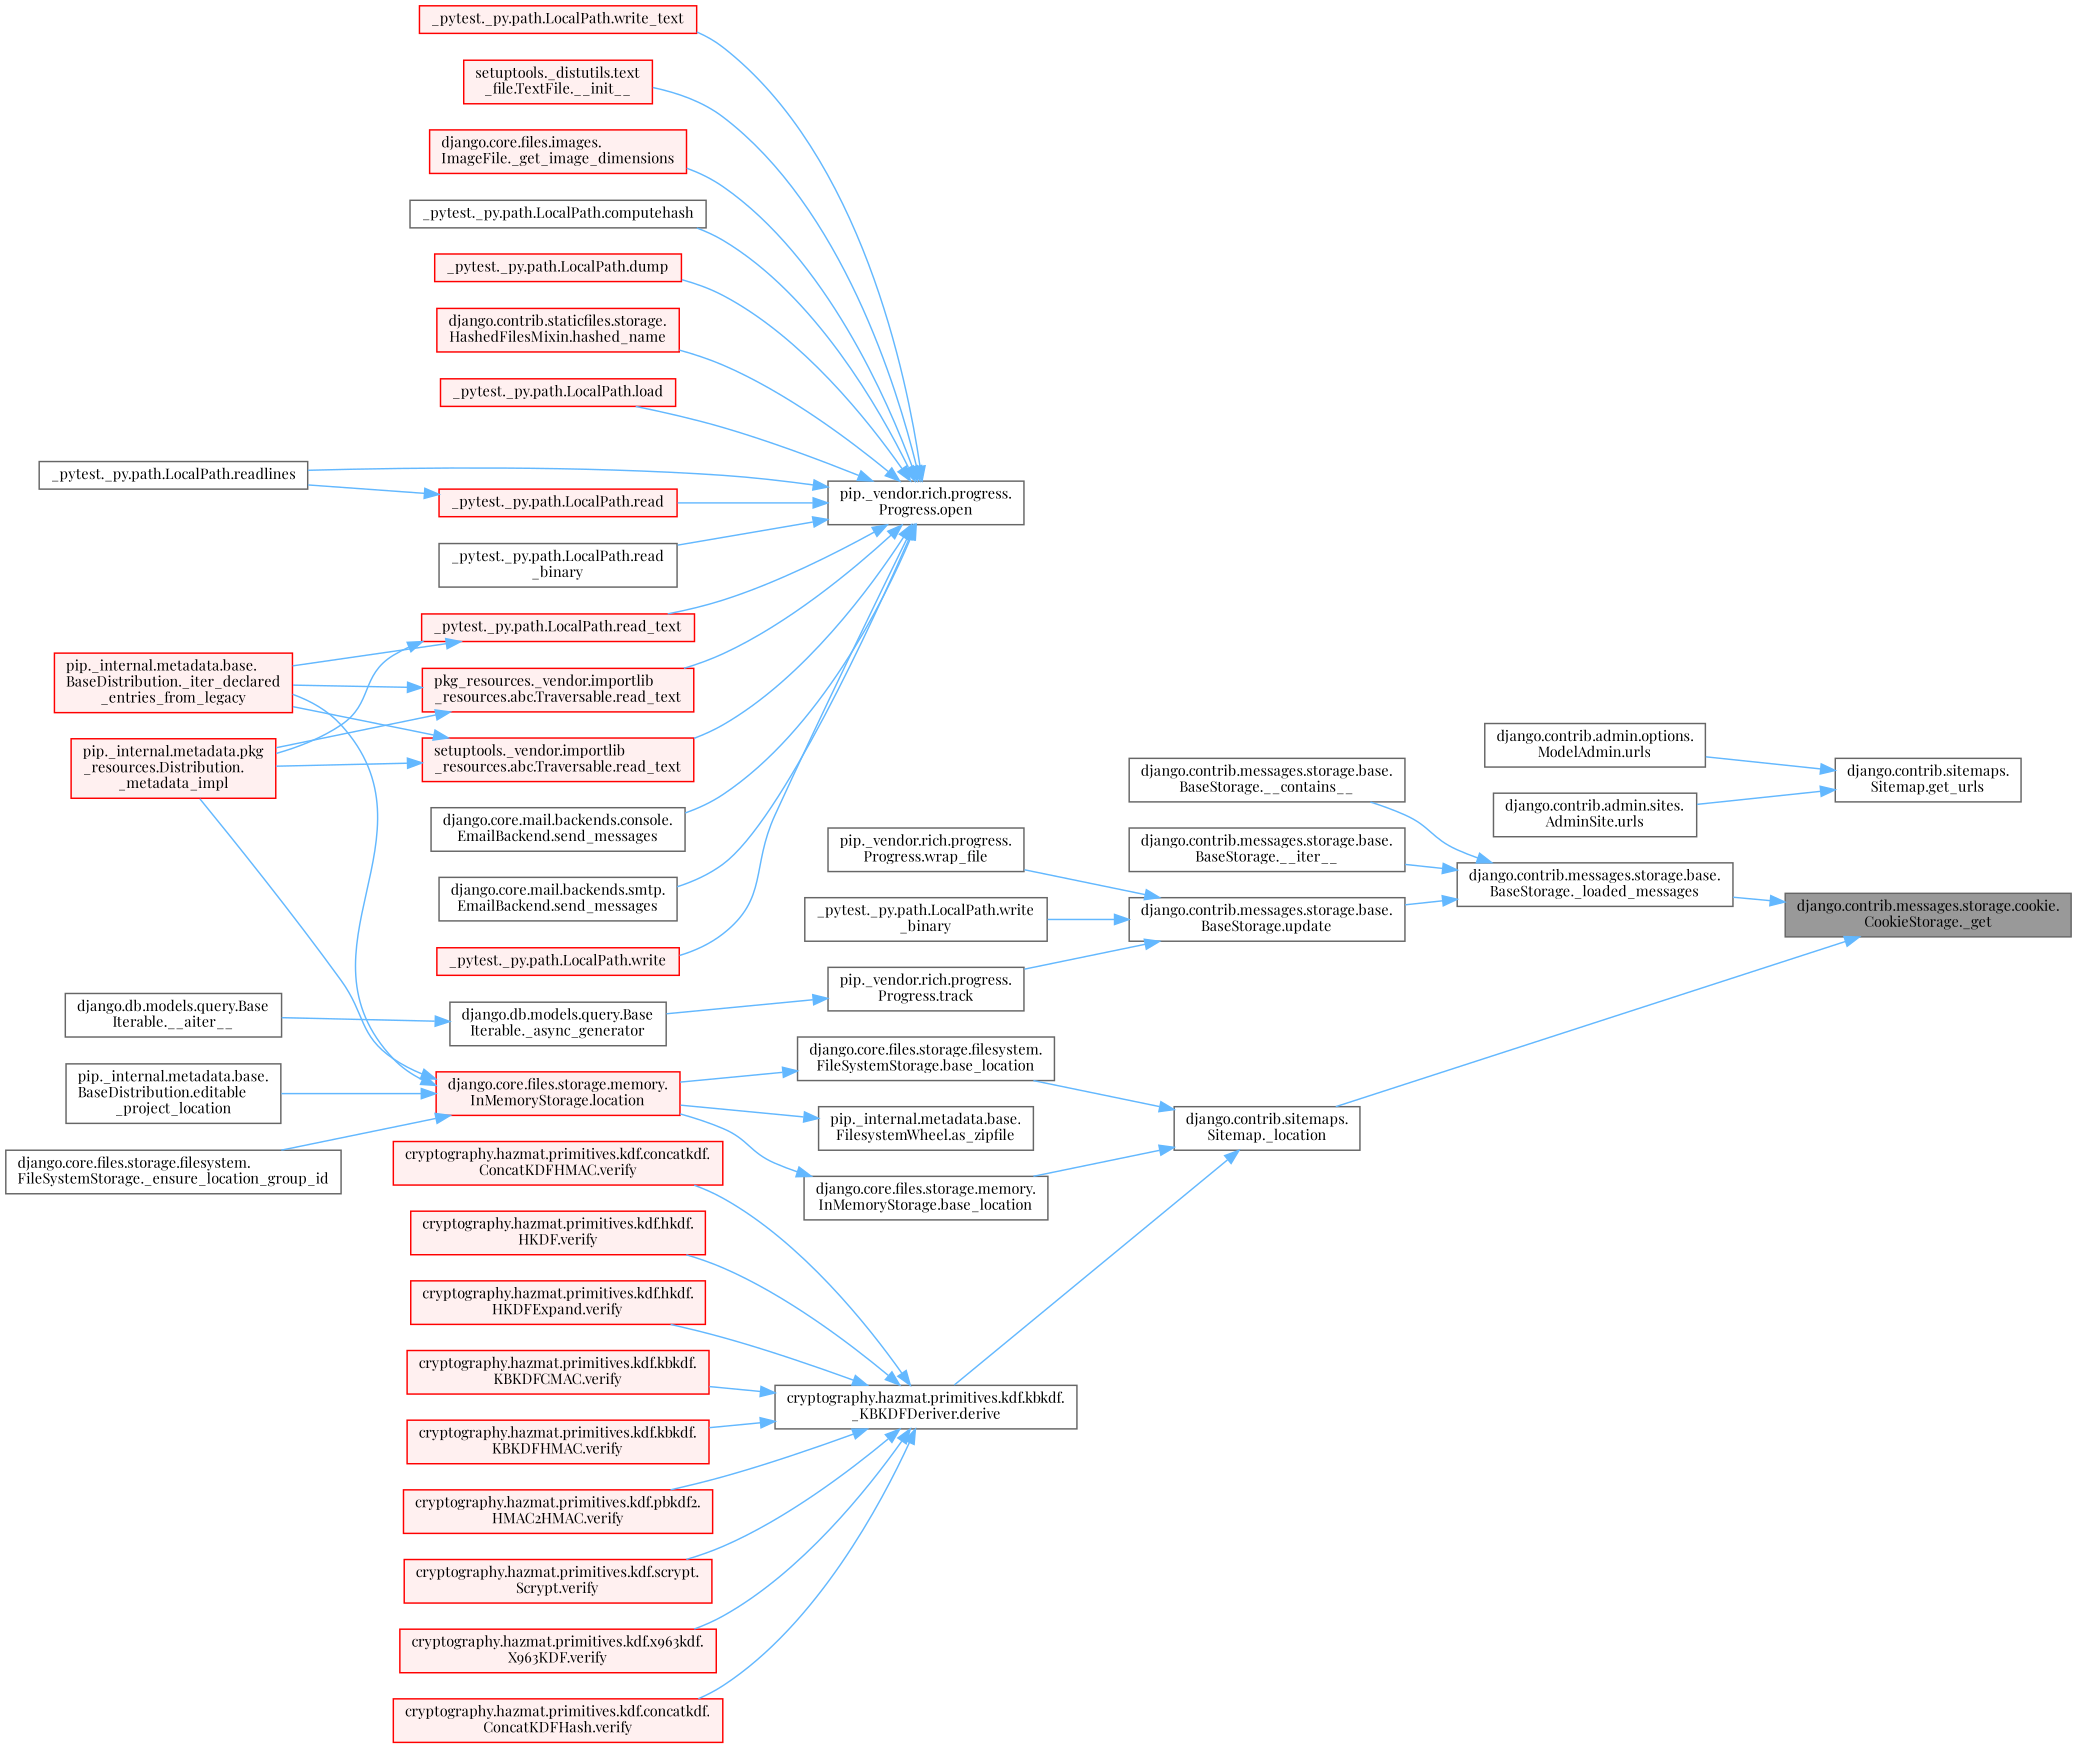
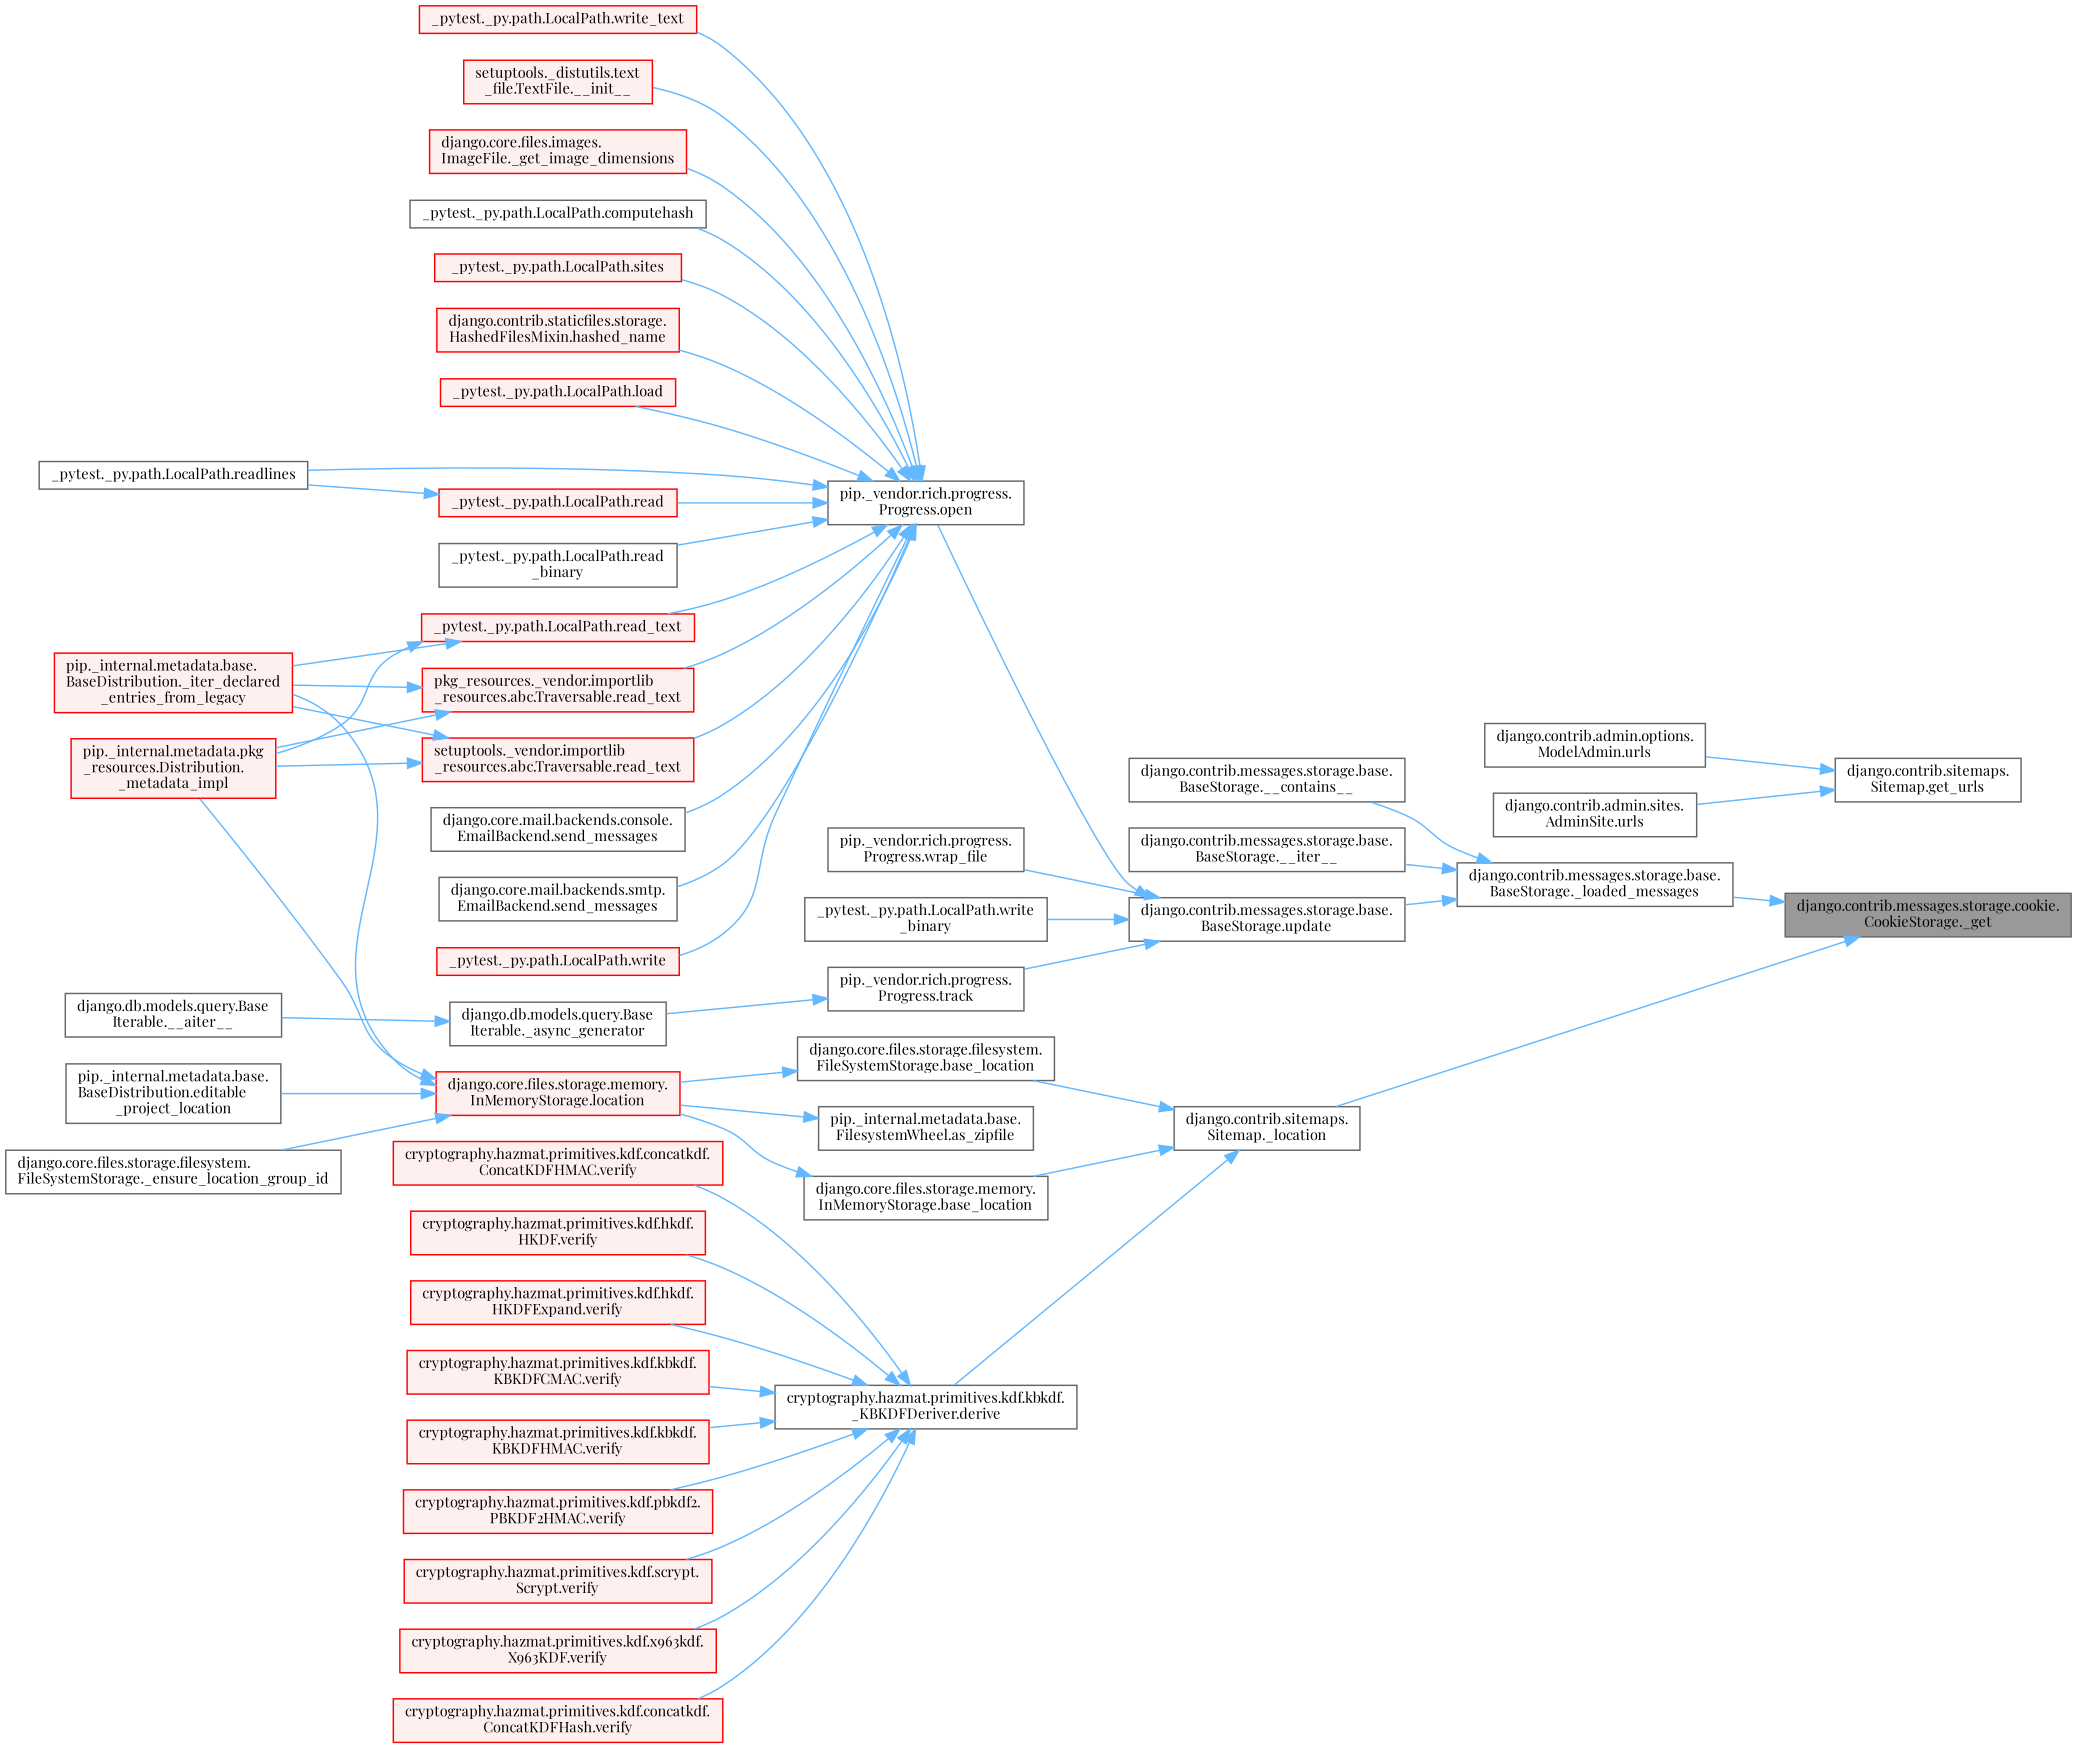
node "_pytest._py.path.LocalPath.dump": label "_pytest._py.path.LocalPath.dump" -> "_pytest._py.path.LocalPath.sites"
edge "pip._vendor.rich.progress. Progress.open" -> "django.contrib.messages.storage.base. BaseStorage.update": added
node "cryptography.hazmat.primitives.kdf.pbkdf2. HMAC2HMAC.verify": label "cryptography.hazmat.primitives.kdf.pbkdf2. HMAC2HMAC.verify" -> "cryptography.hazmat.primitives.kdf.pbkdf2. PBKDF2HMAC.verify"
